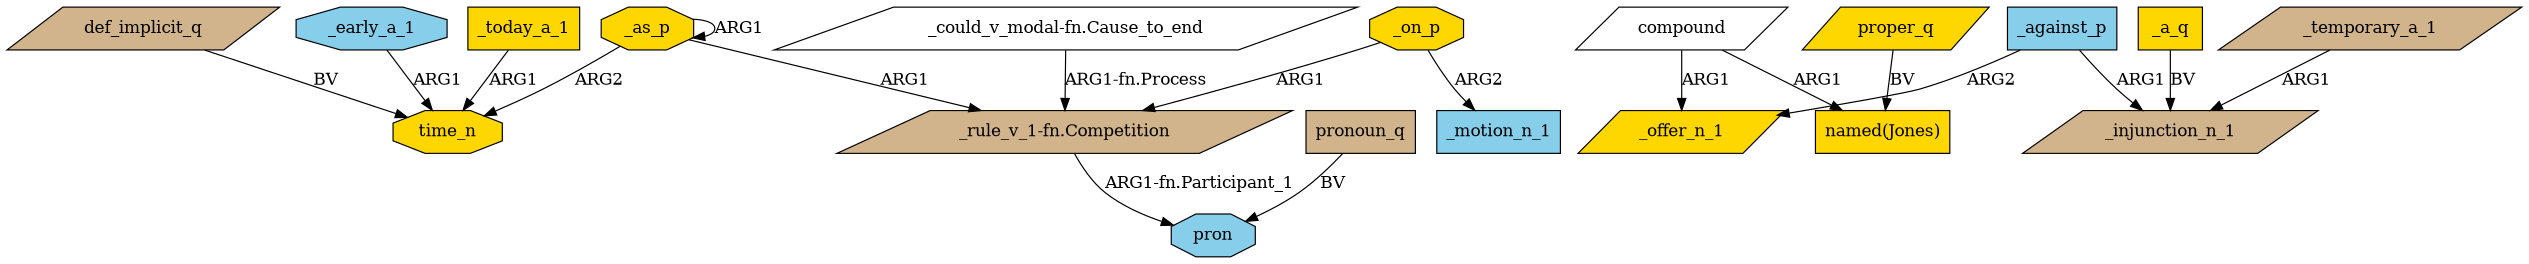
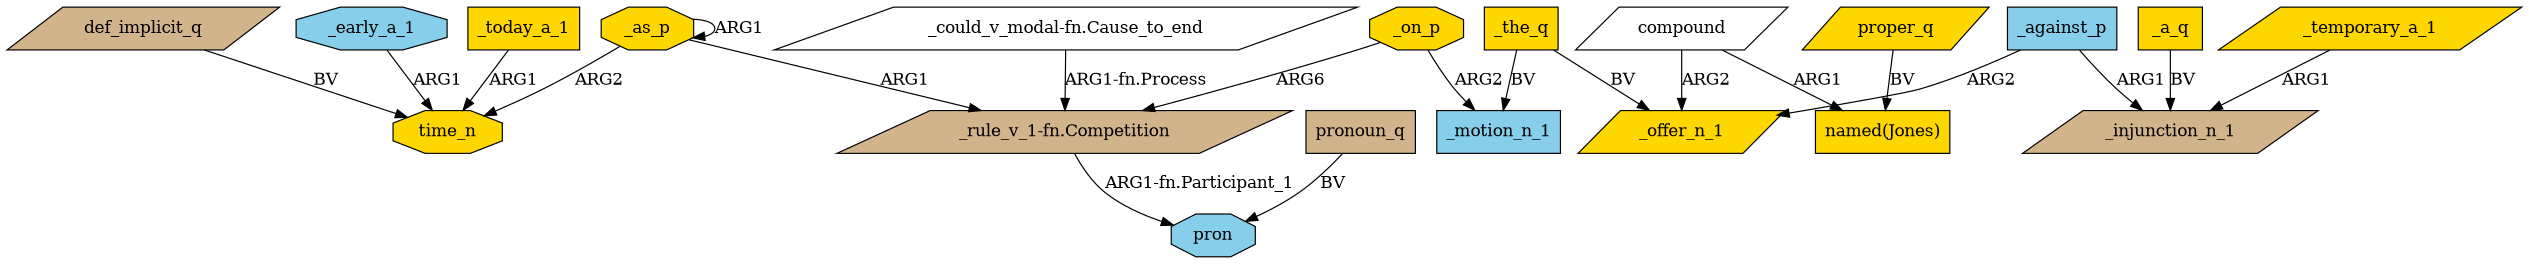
node "_the_q": added
node "_temporary_a_1": fillcolor tan -> gold
edge "_on_p" -> "_rule_v_1-fn.Competition": label "ARG1" -> "ARG6"
edge "compound" -> "_offer_n_1": label "ARG1" -> "ARG2"
